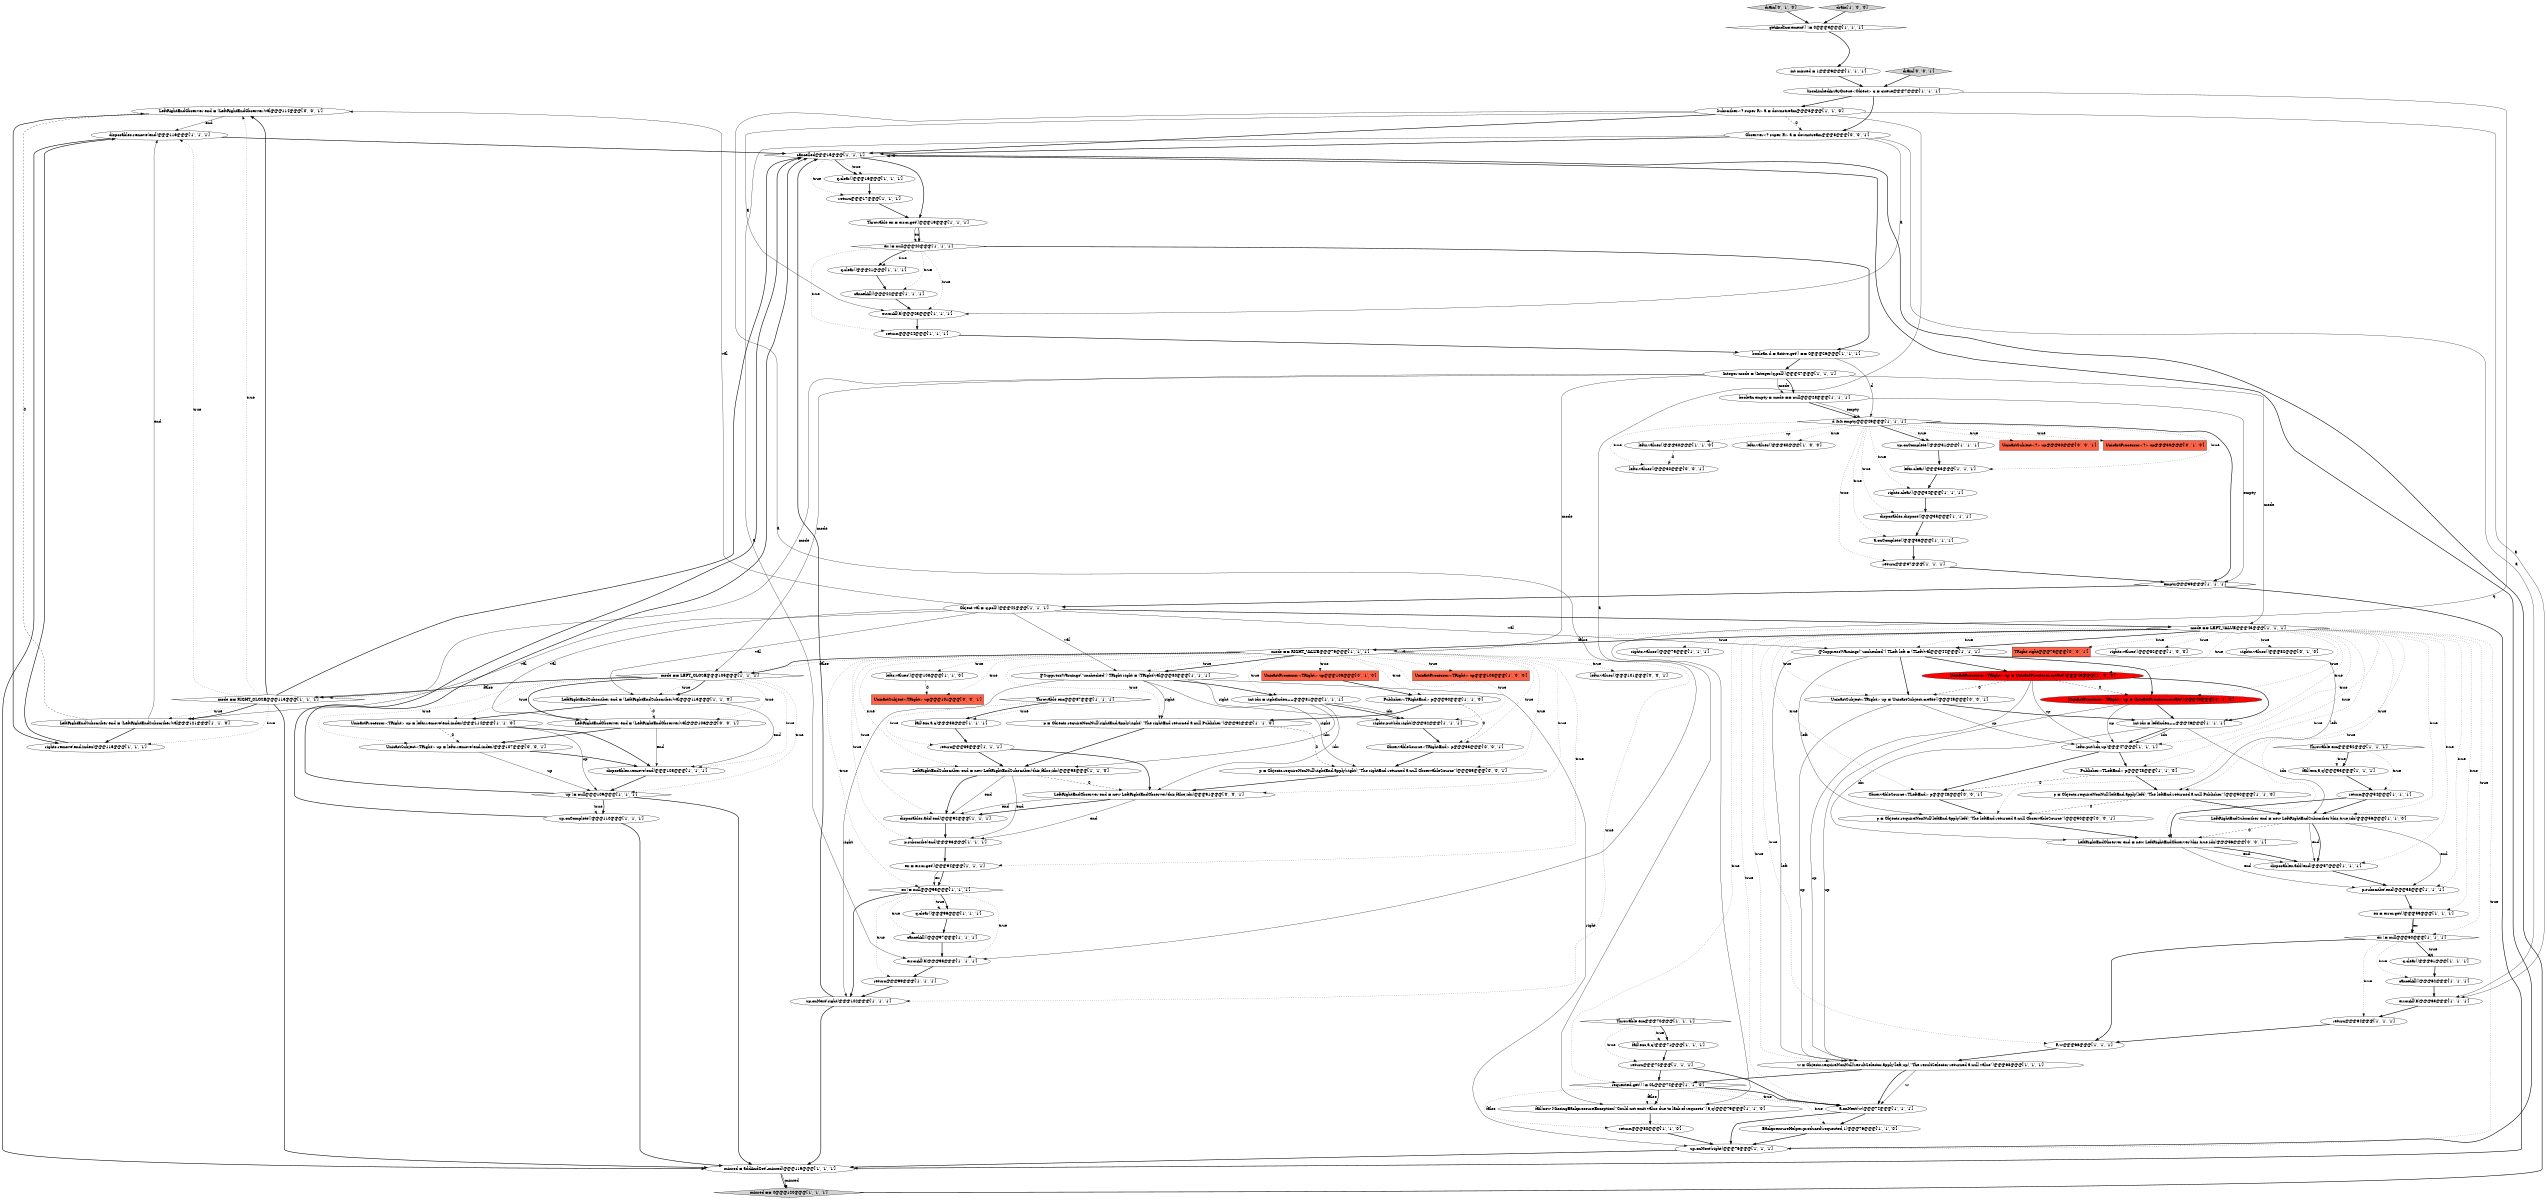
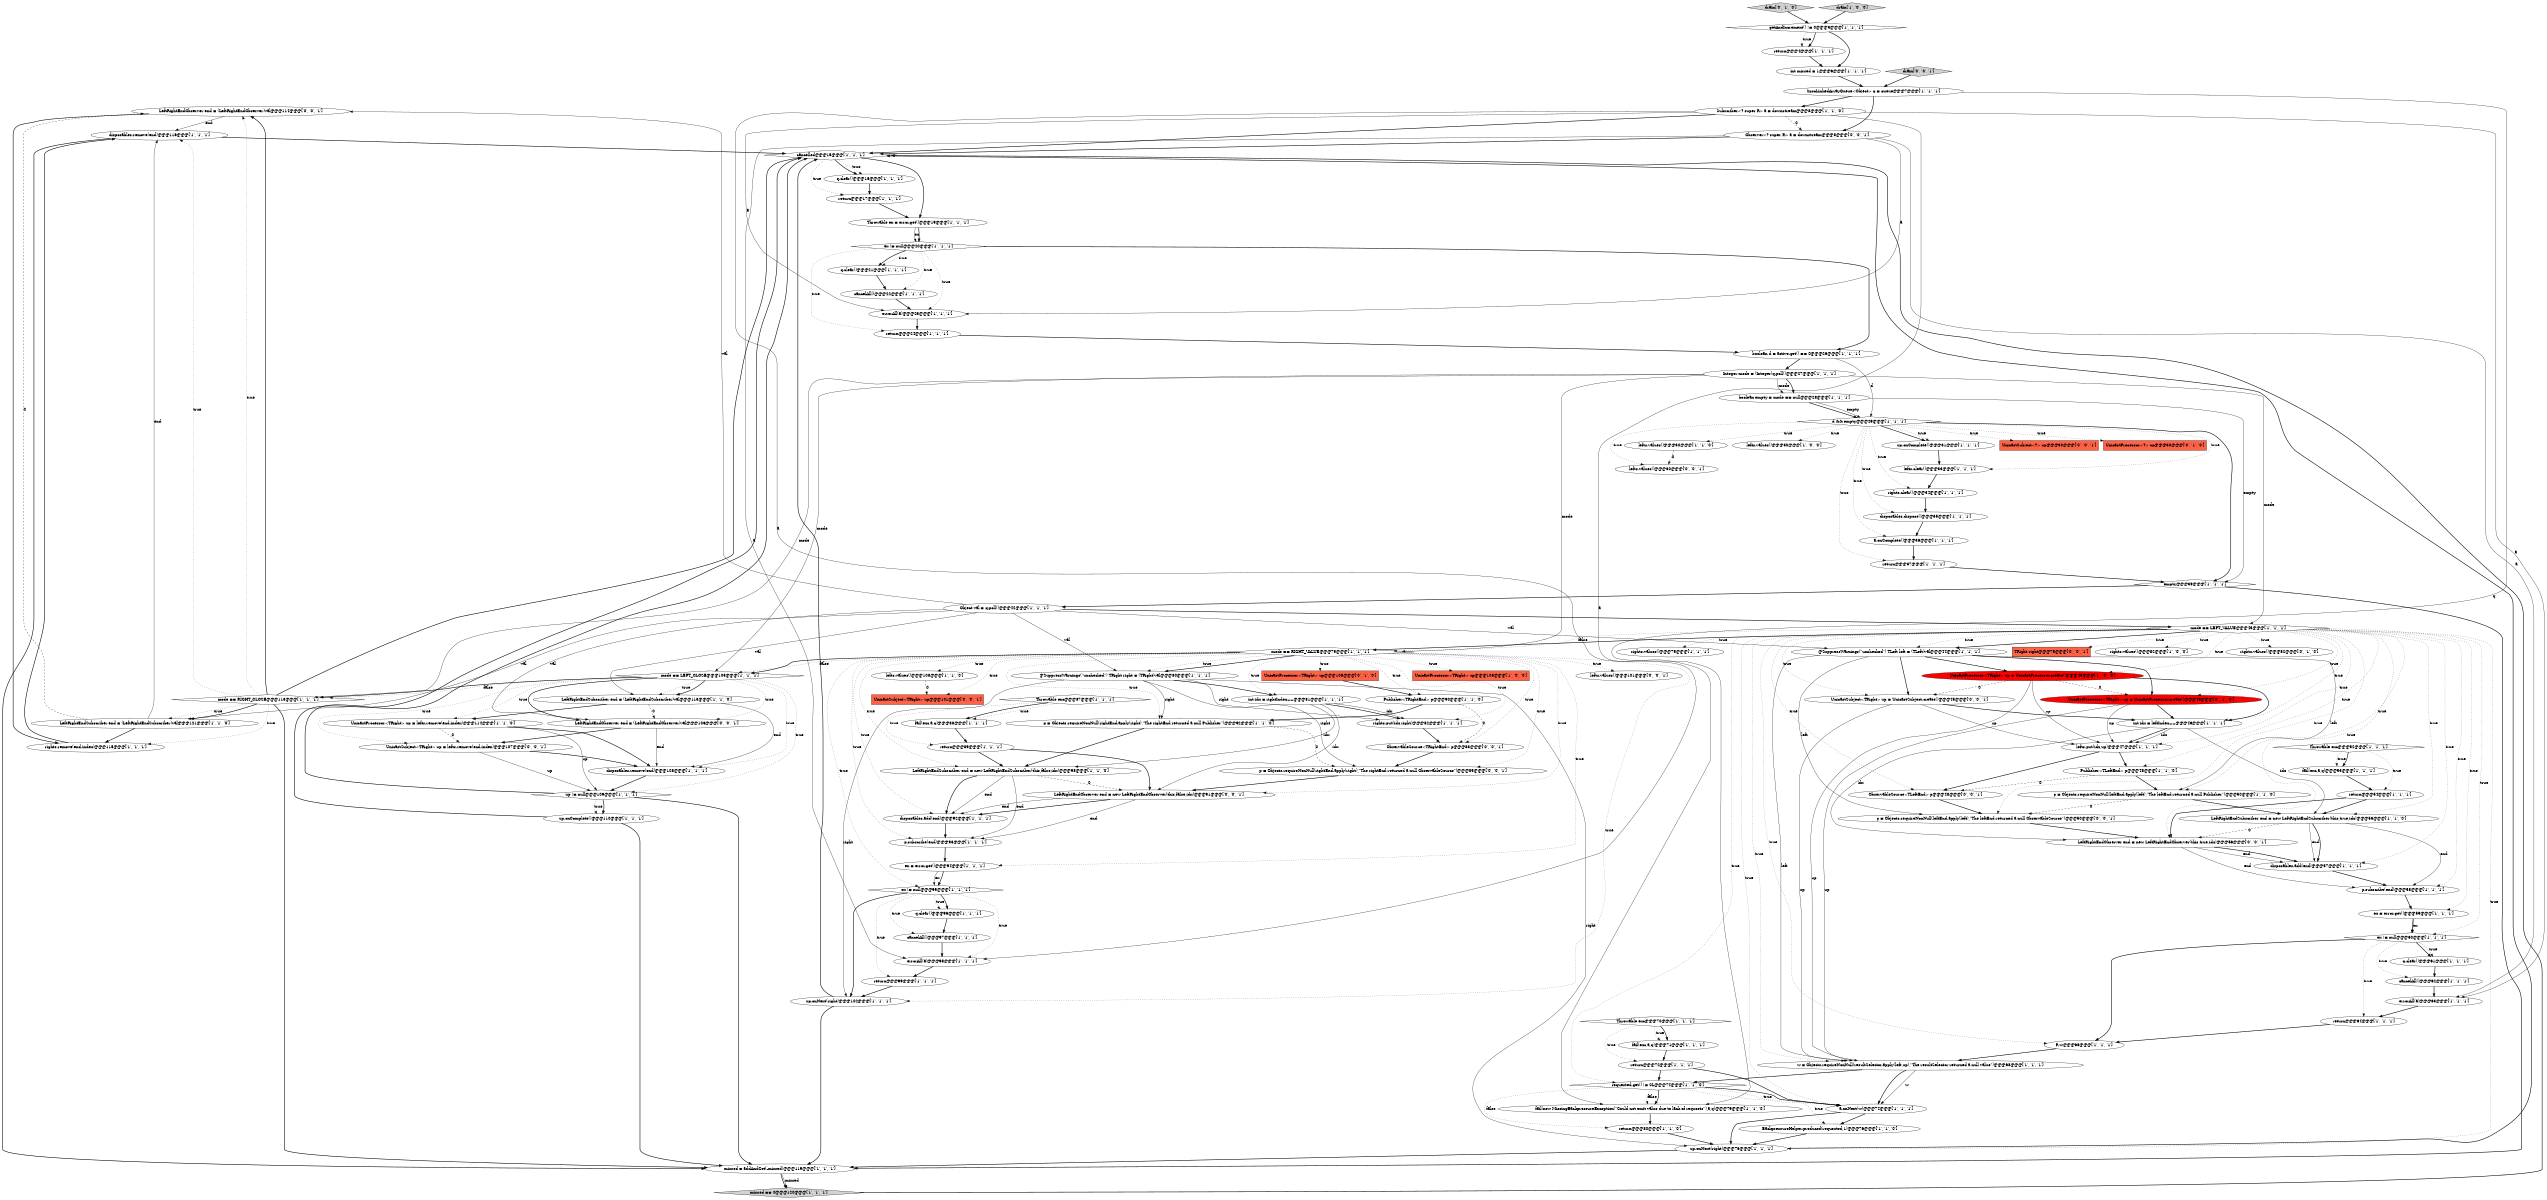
node "return@@@4@@@['1', '1', '1']": added
edge "d && empty@@@29@@@['1', '1', '1']" -> "lefts.values()@@@30@@@['1', '1', '0']": label "up" -> "true"
